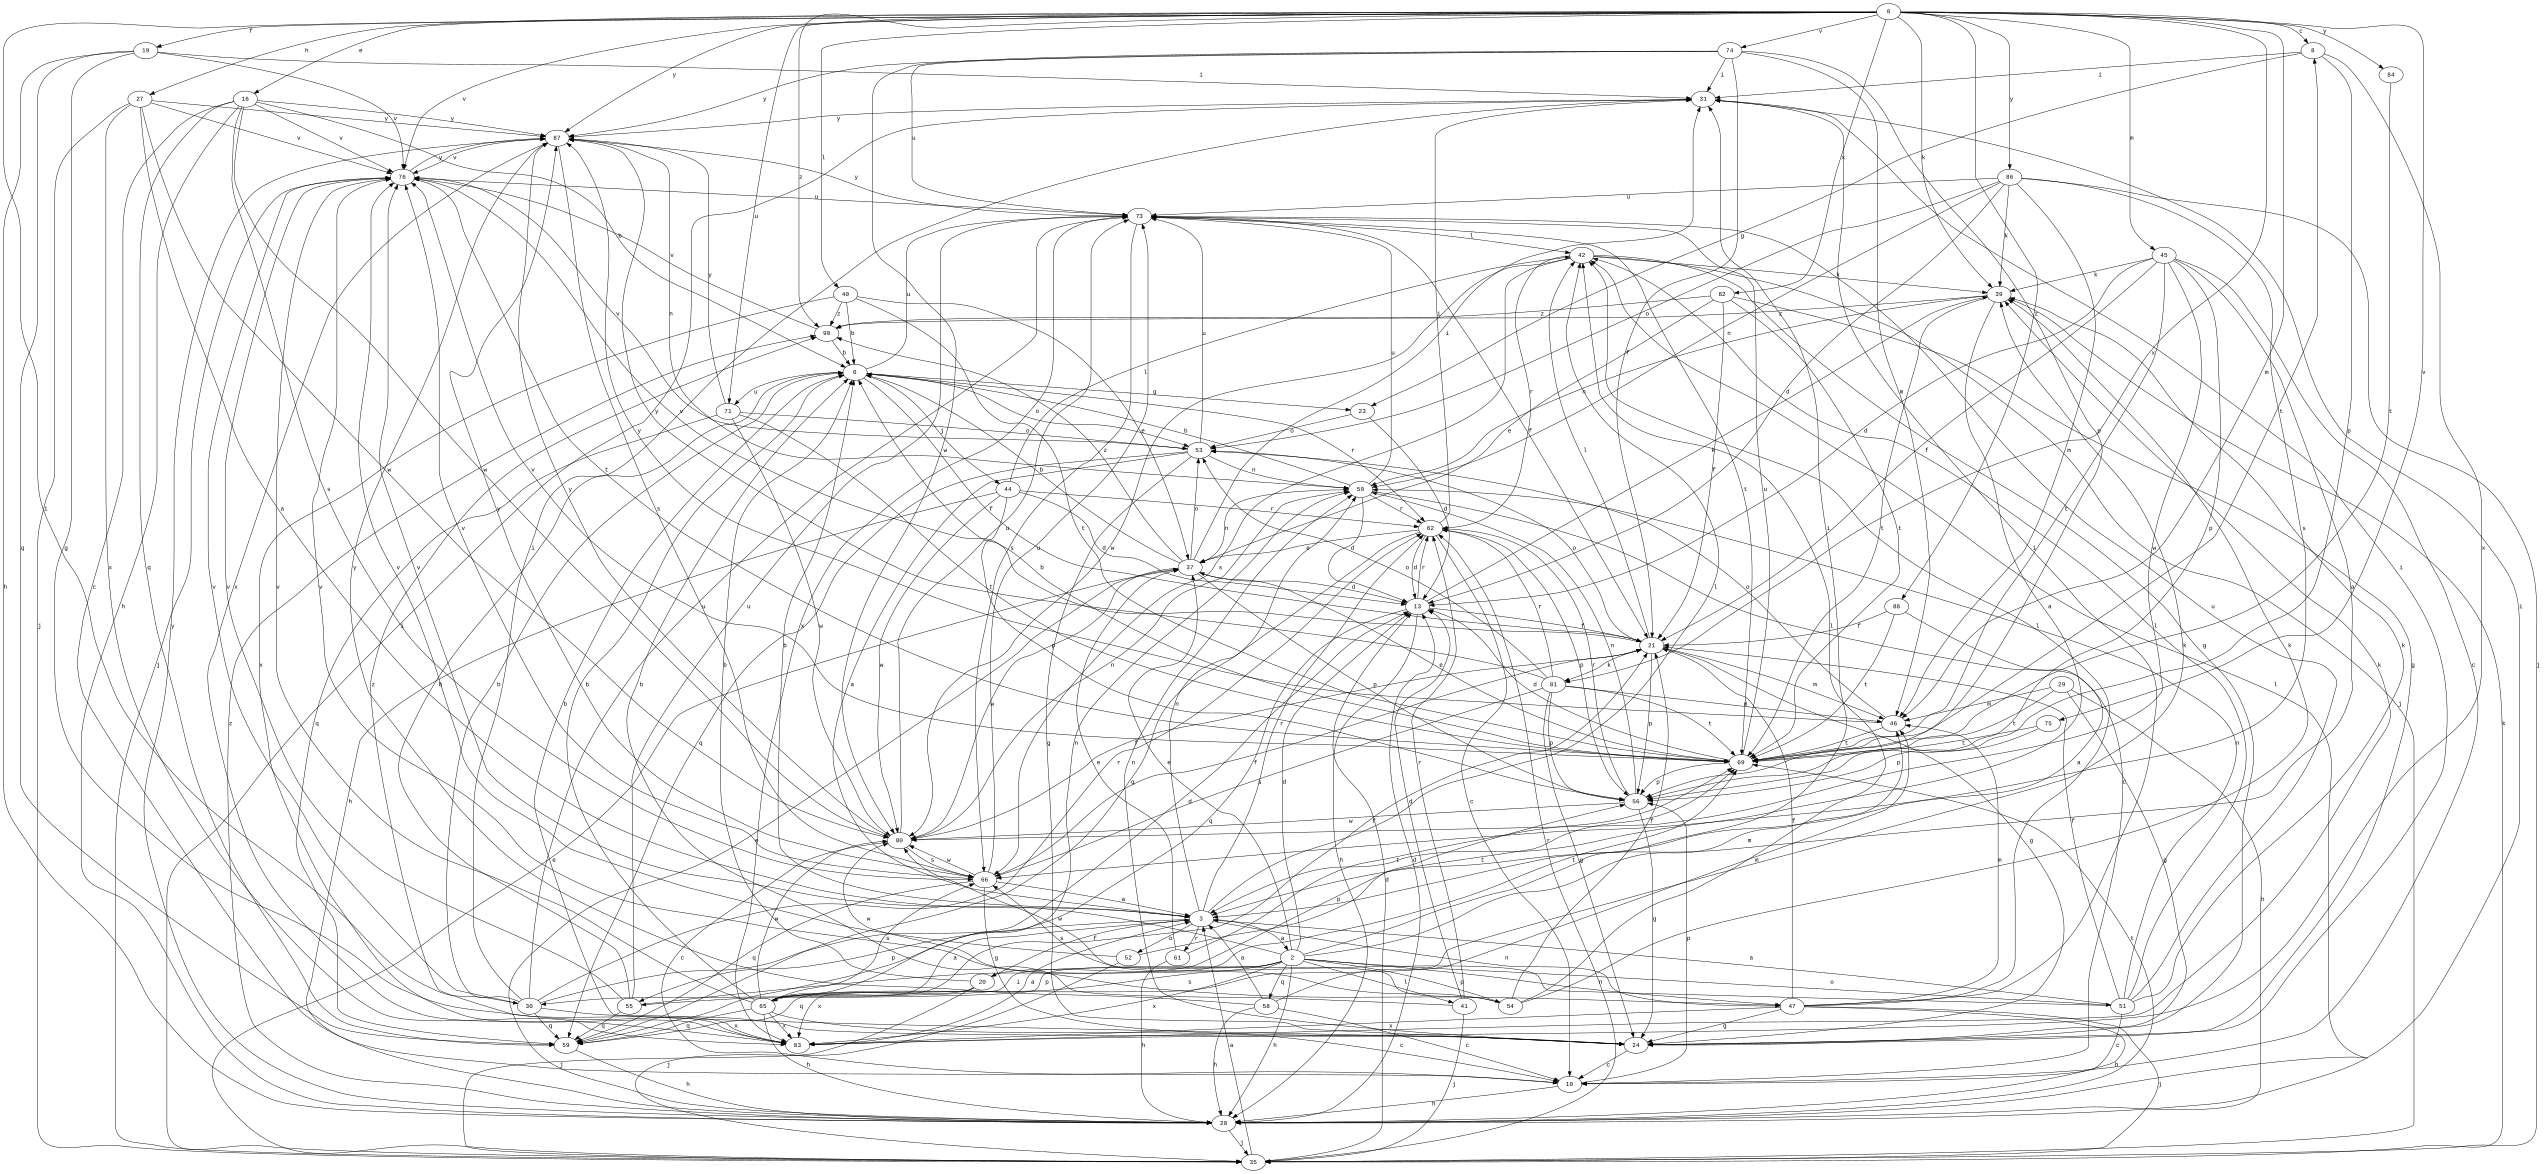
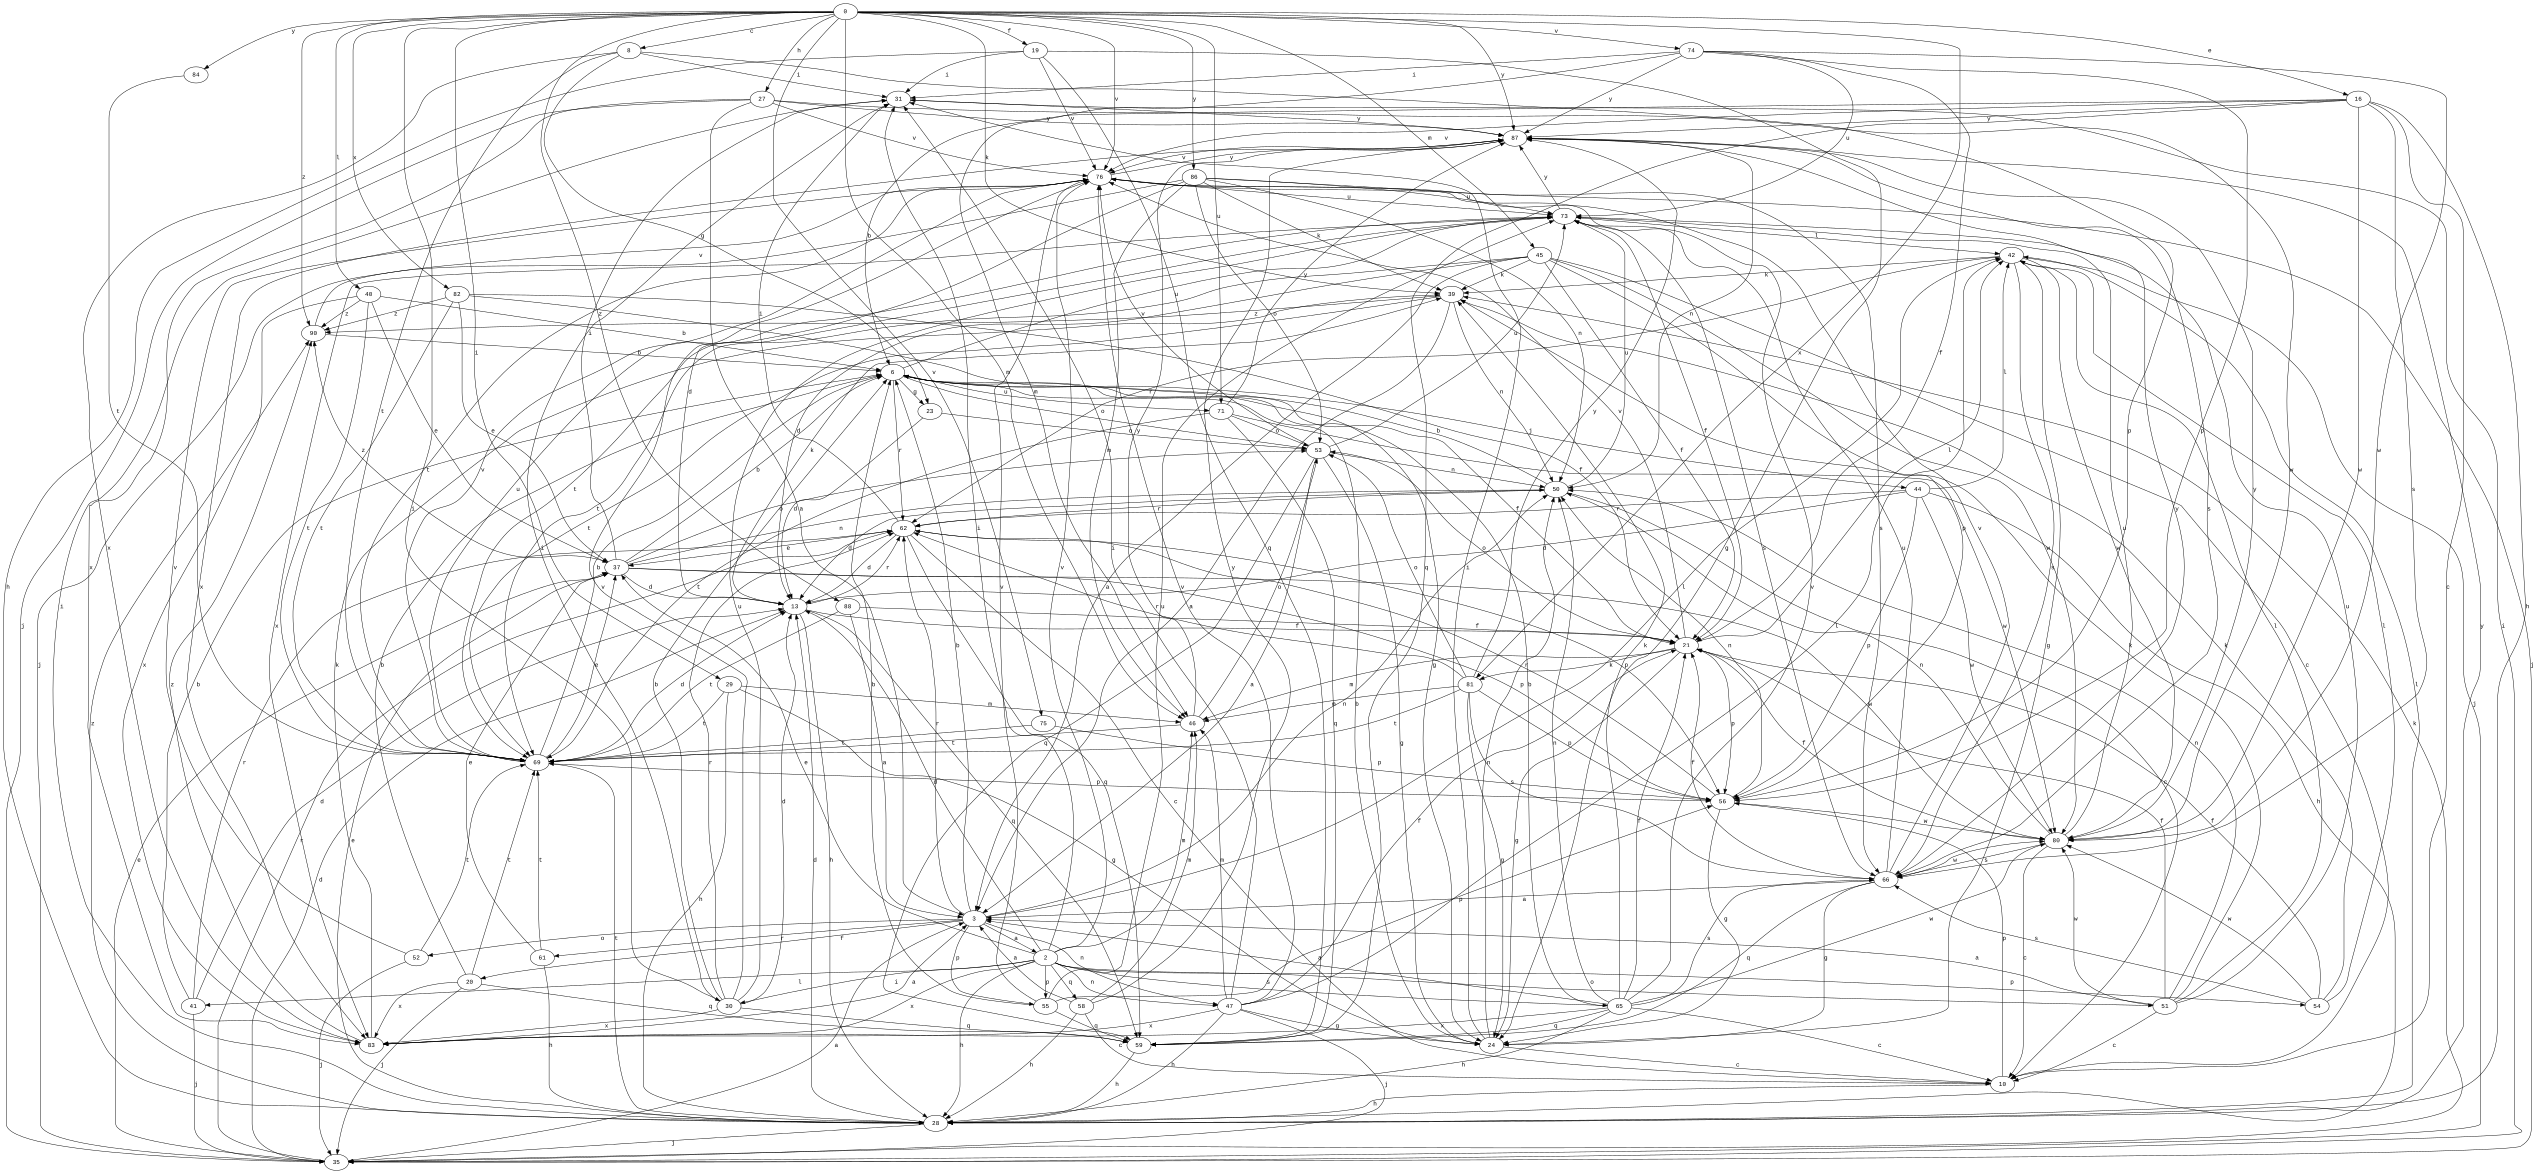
edge "0" -> "29": added, label "i"
edge "69" -> "8": reversed
